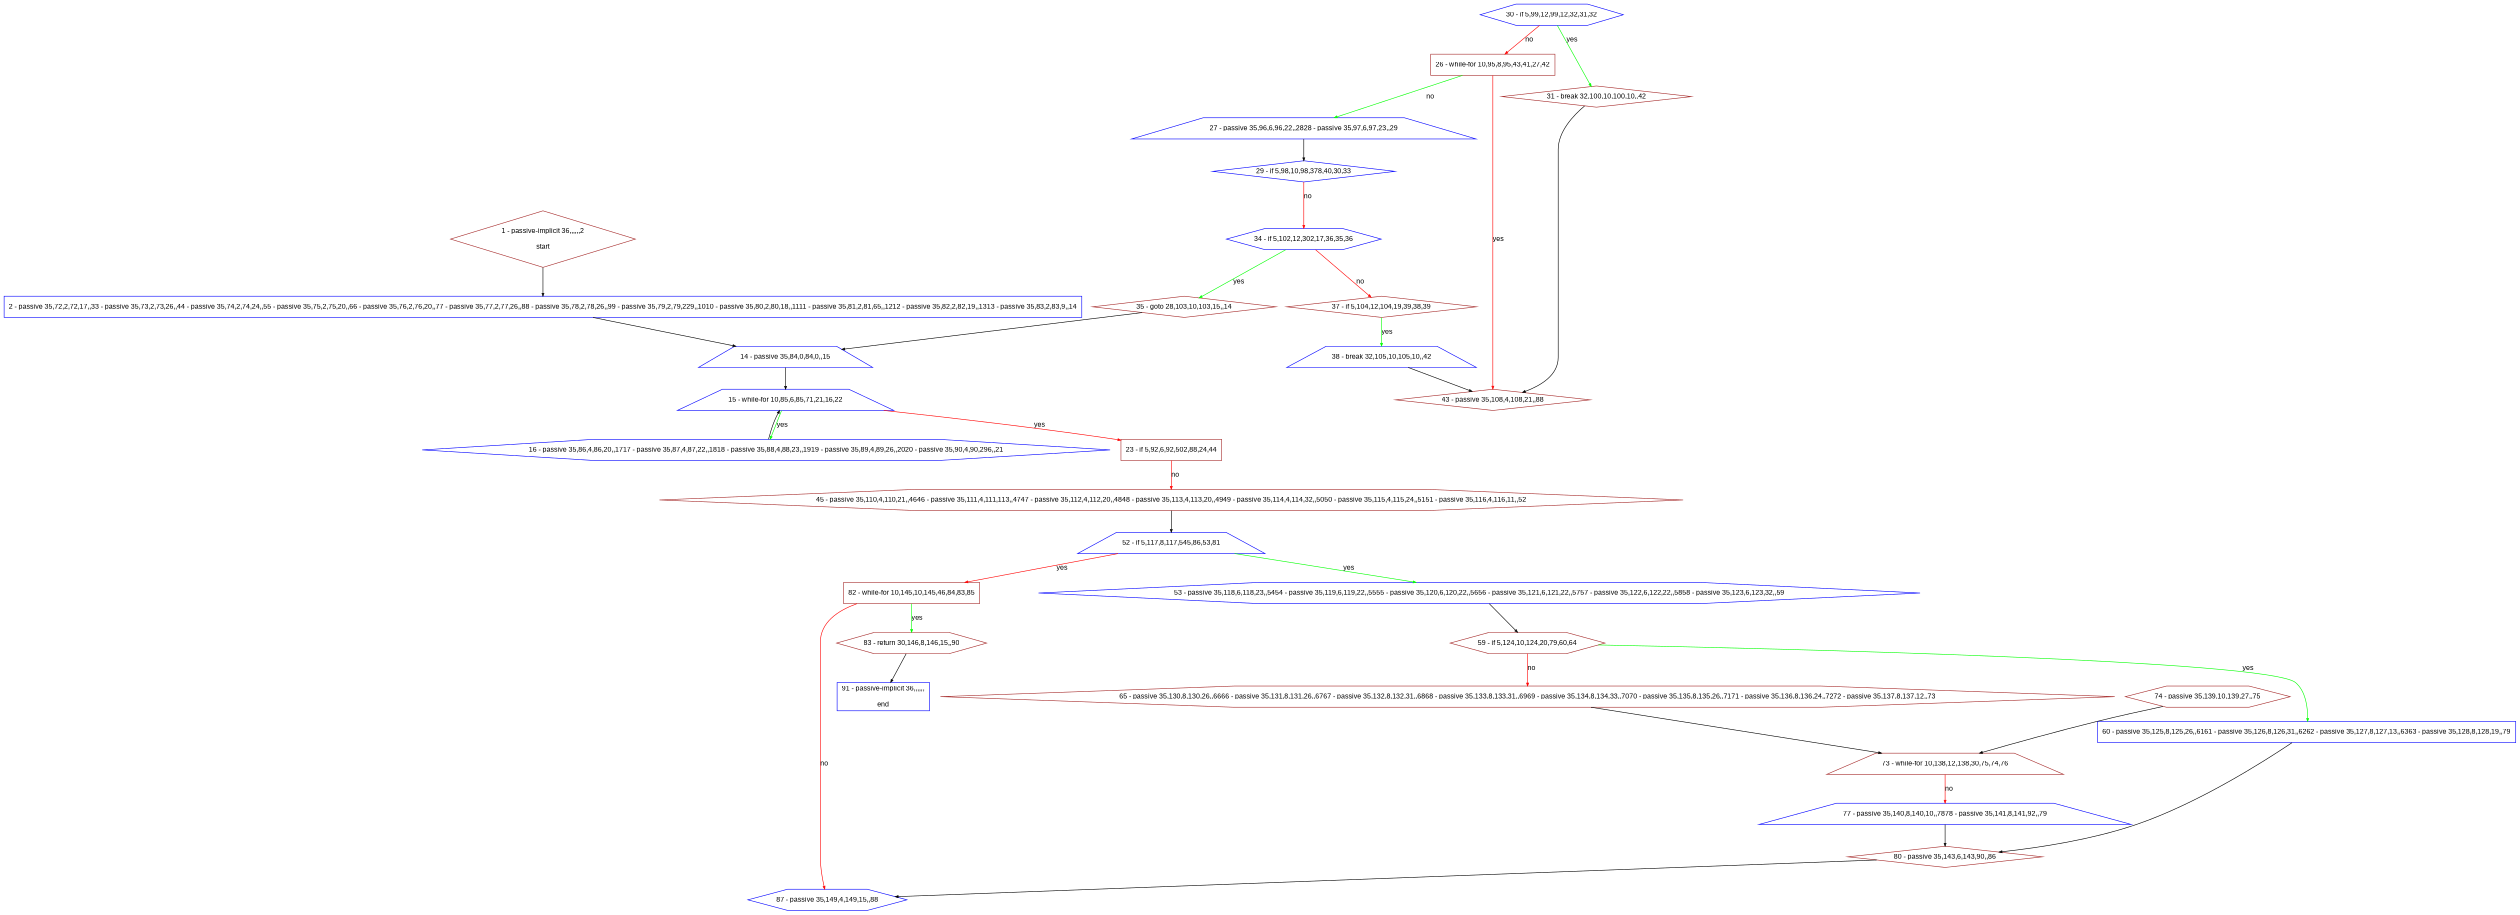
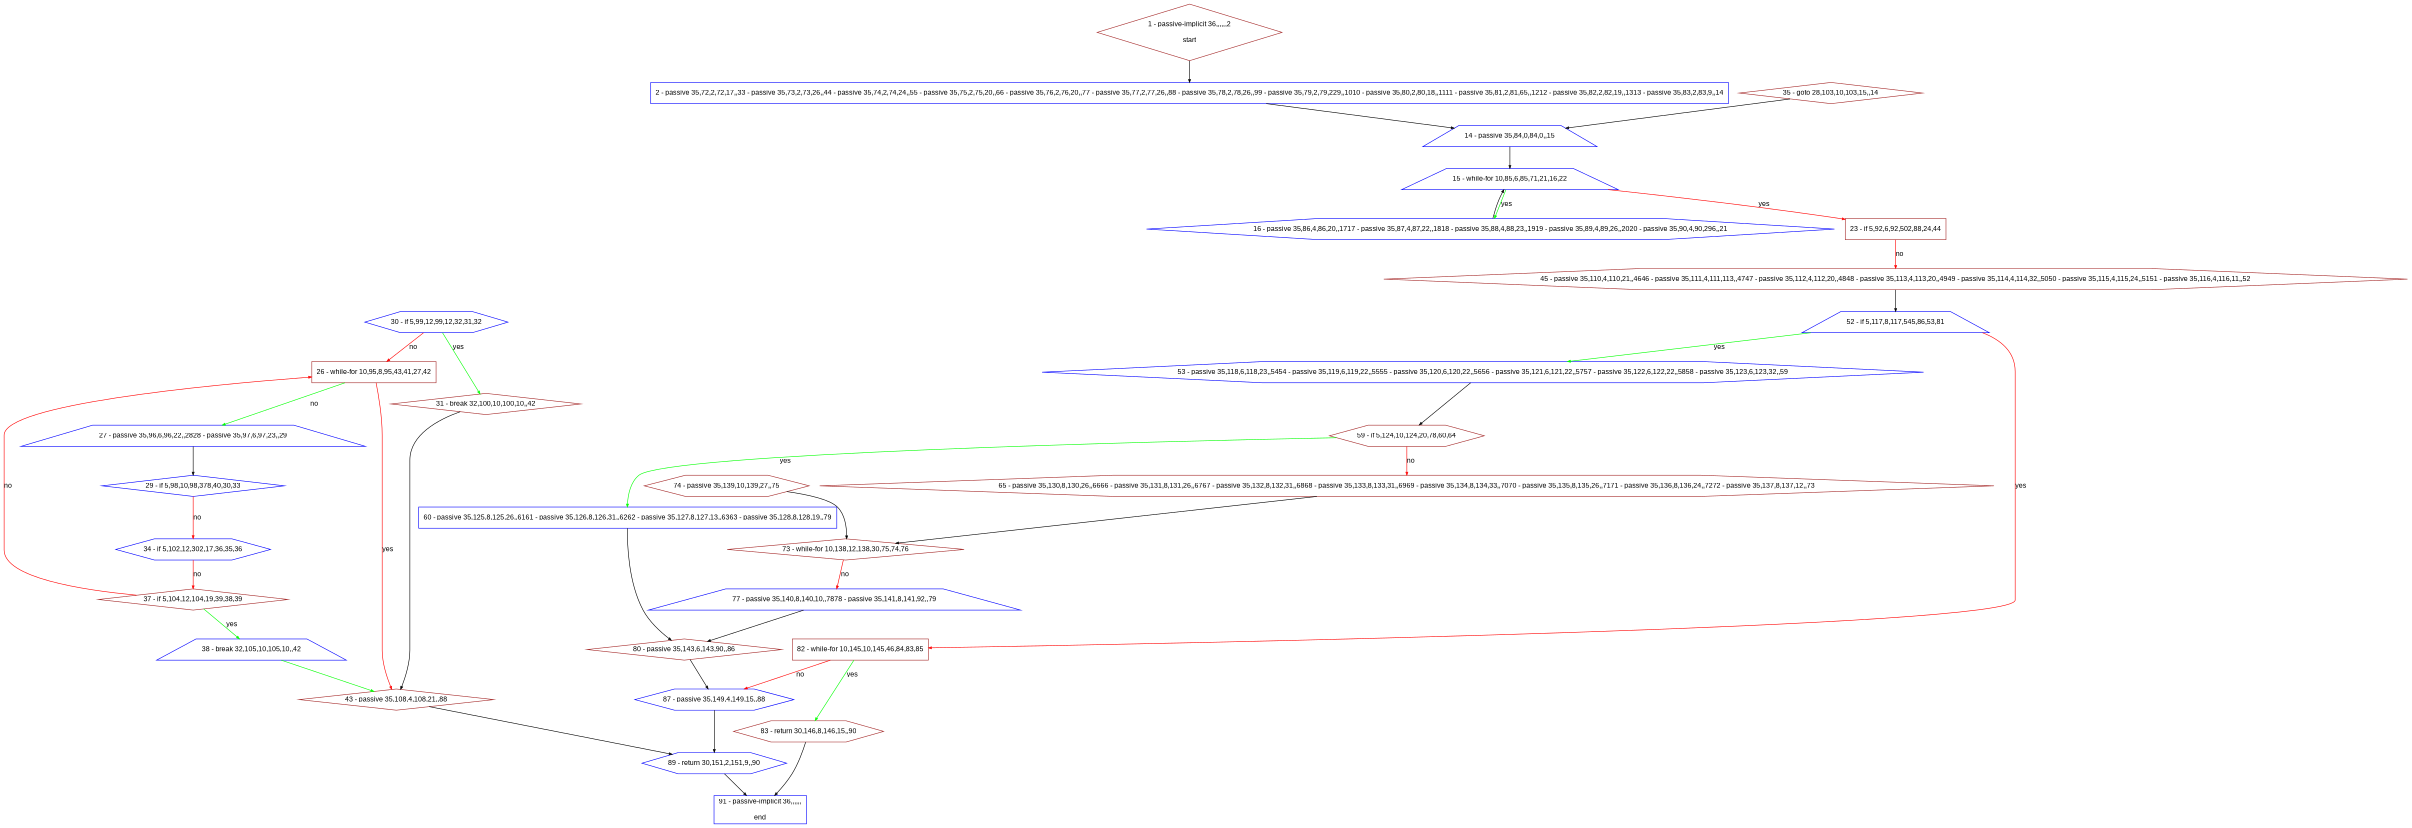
edge "34 - if 5,102,12,302,17,36,35,36" -> "35 - goto 28,103,10,103,15,,14": removed, label "yes"
edge "38 - break 32,105,10,105,10,,42" -> "43 - passive 35,108,4,108,21,,88": color #000000 -> #00ff00
edge "37 - if 5,104,12,104,19,39,38,39" -> "26 - while-for 10,95,8,95,43,41,27,42": added, label "no"
node "59 - if 5,124,10,124,20,79,60,64": label "59 - if 5,124,10,124,20,79,60,64" -> "59 - if 5,124,10,124,20,78,60,64"
node "89 - return 30,151,2,151,9,,90": added
node "73 - while-for 10,138,12,138,30,75,74,76": shape trapezium -> diamond
